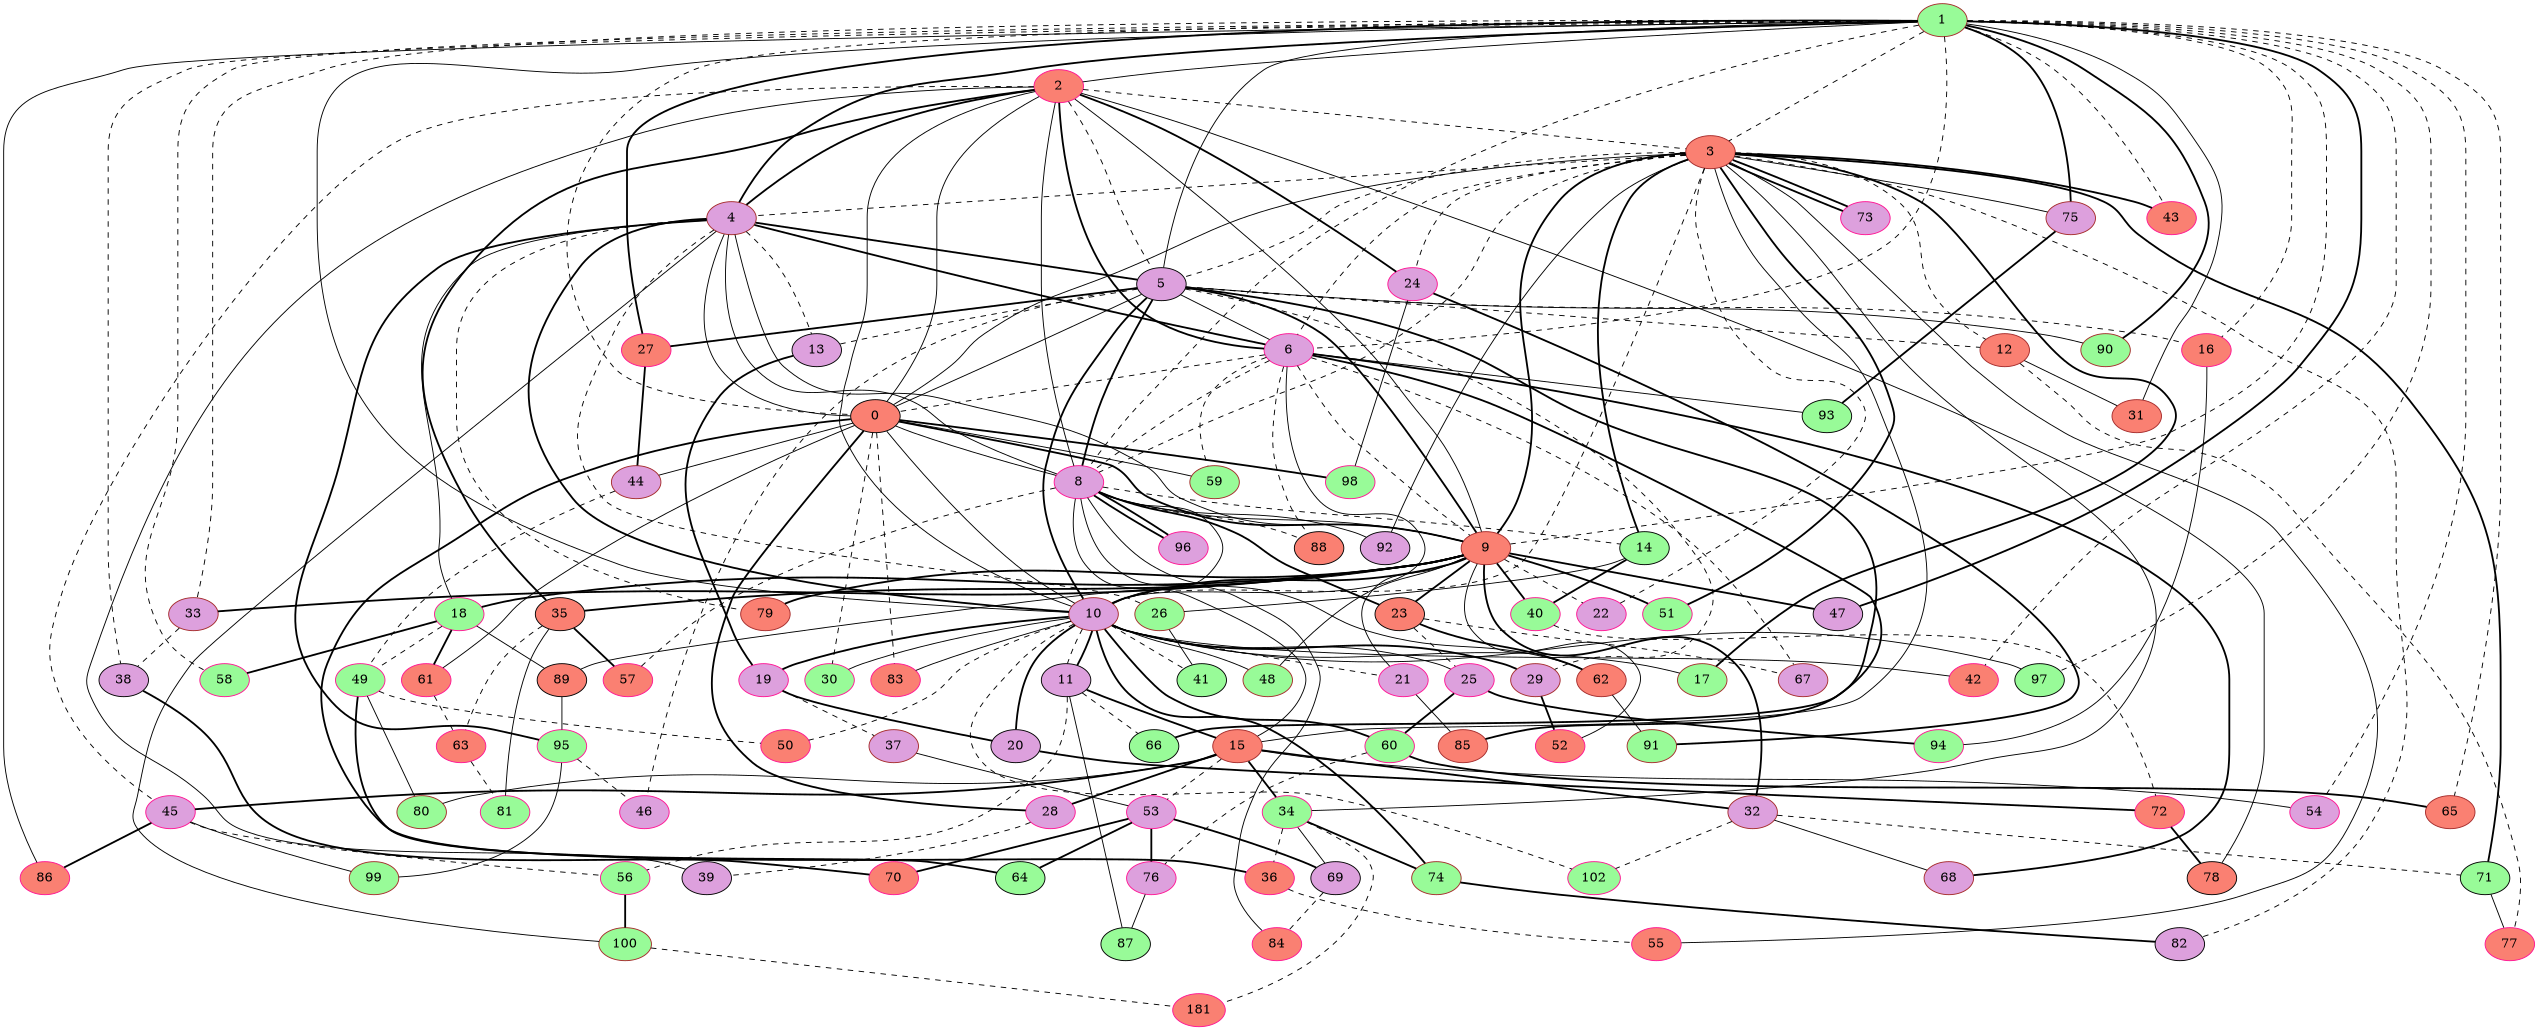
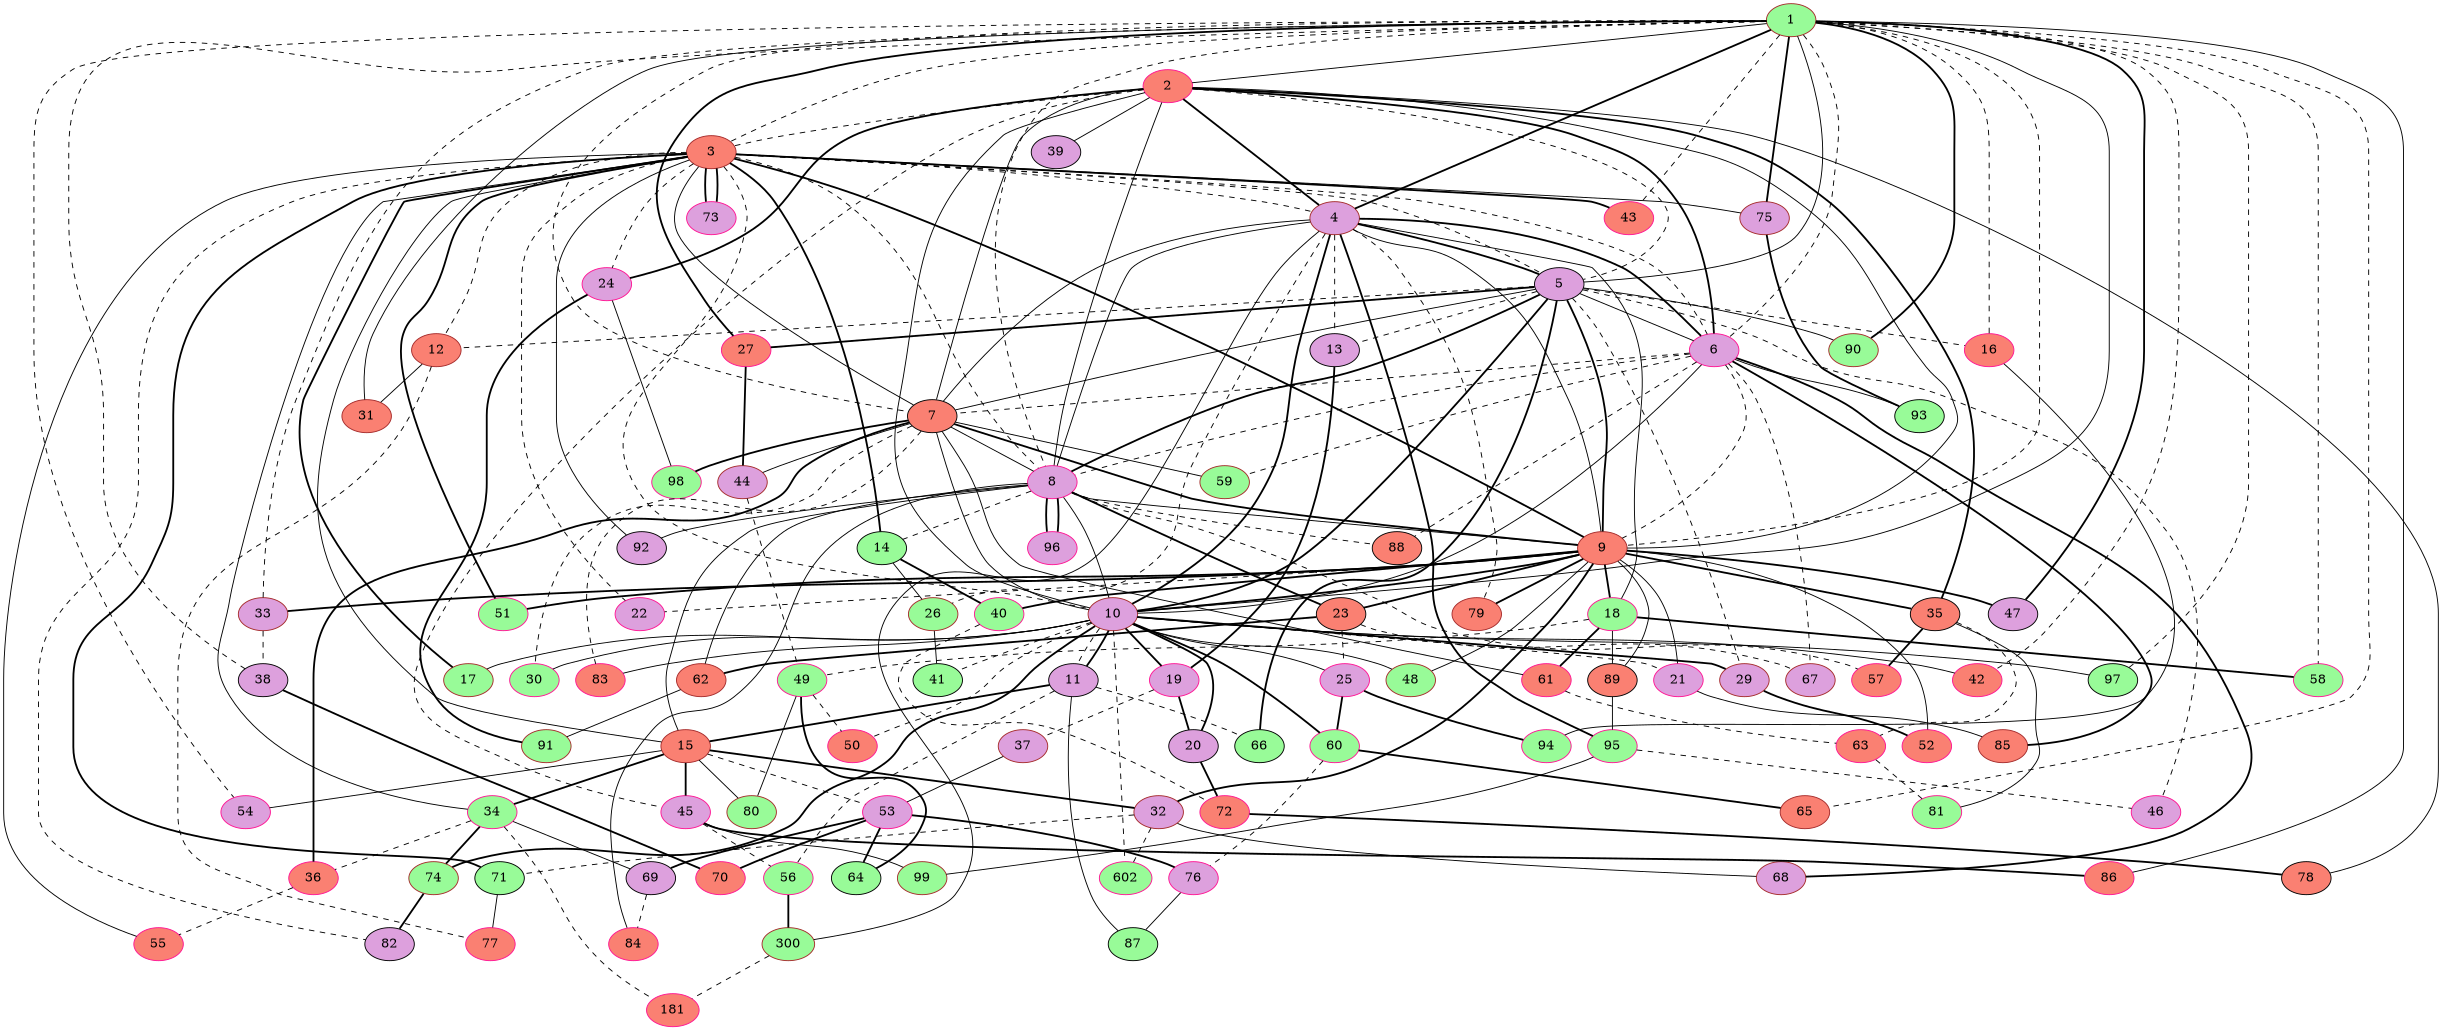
node "0": label "0" -> "7"
node "28": removed
node "102": label "102" -> "602"
node "100": label "100" -> "300"
